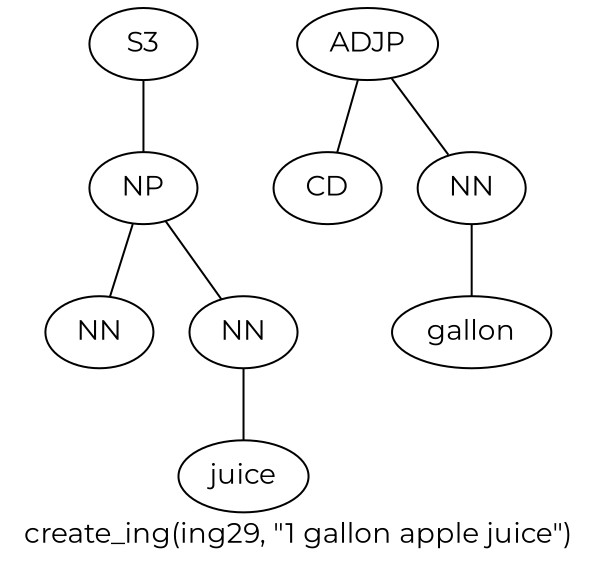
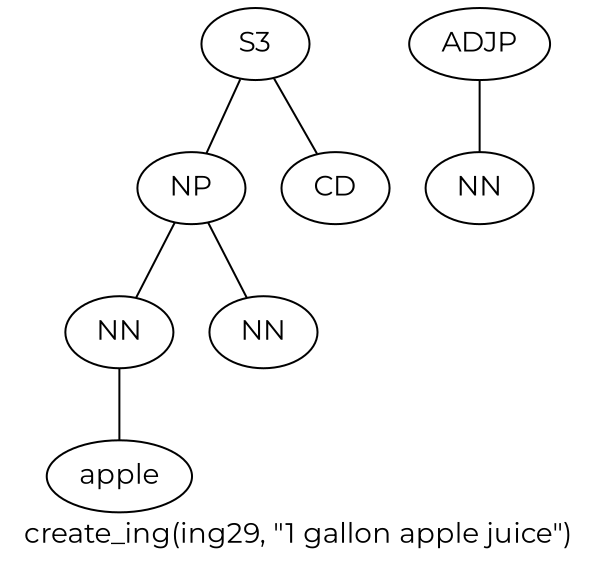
edge "ADJP" -- "CD": now "S3" -- "CD"
node "gallon": removed
node "apple": added
node "juice": removed
